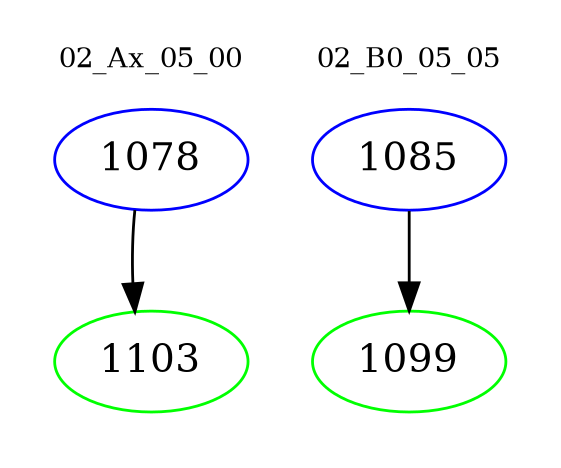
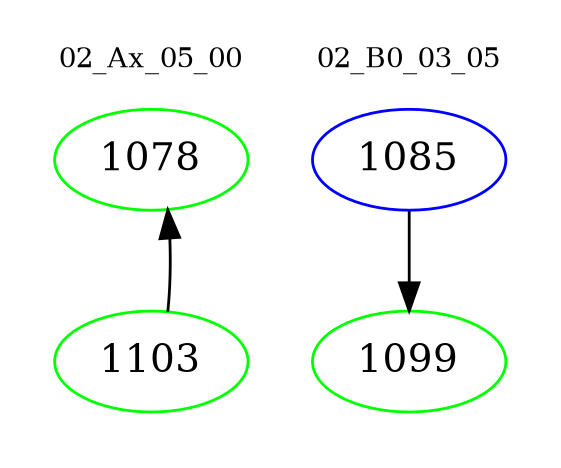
cluster "02_B0_05_05": label "02_B0_05_05" -> "02_B0_03_05"
node "1078": color blue -> green
edge "1078" -> "1103": reversed
